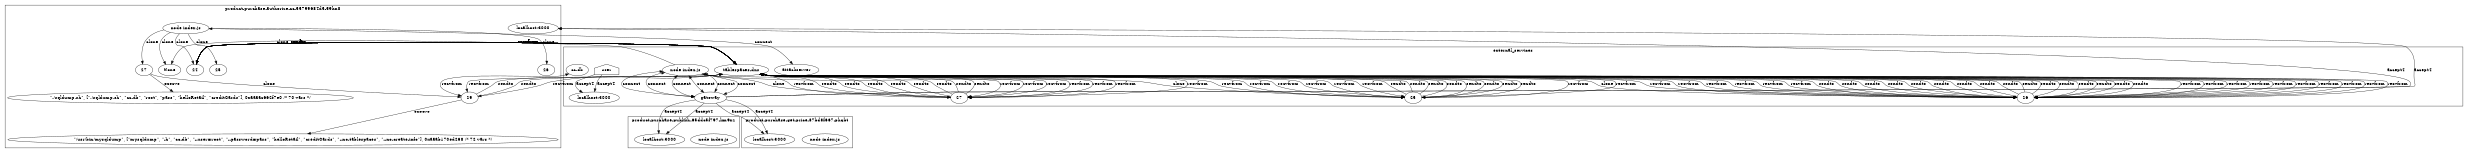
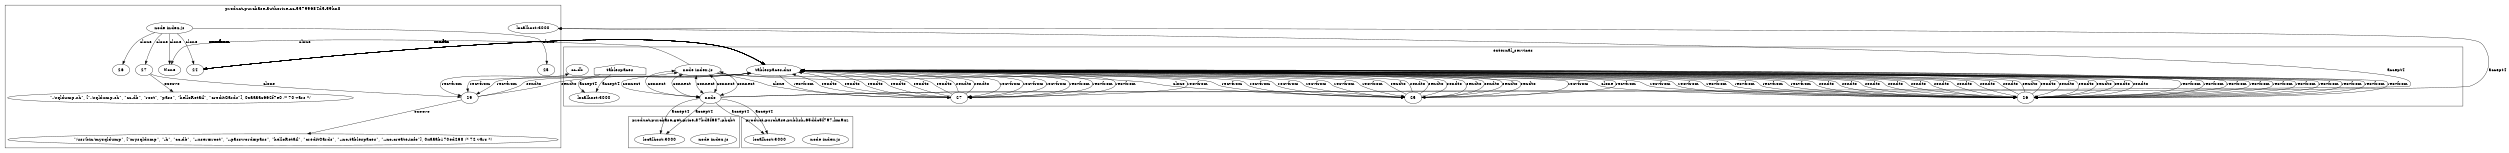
node "user": label "user" -> "tablespaces"
node "attackserver": removed
node "gateway": label "gateway" -> "node"
cluster " product-purchase-get-price-87bd8f667-phqbt ": label " product-purchase-get-price-87bd8f667-phqbt " -> " product-purchase-get-price-87bd8f687-phqbt "
